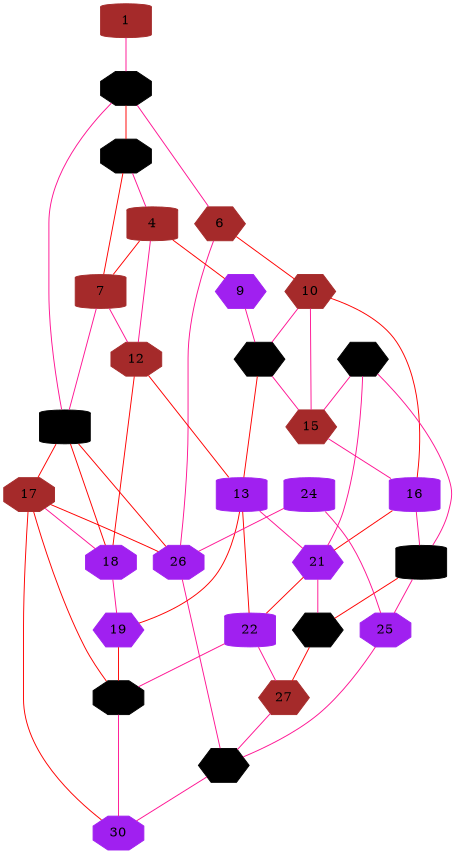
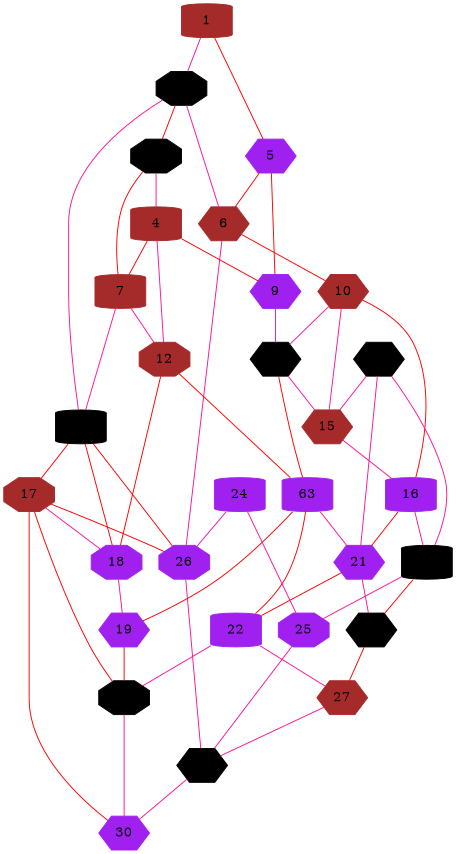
node "5": added
node "13": label "13" -> "63"
node "30": shape octagon -> hexagon
